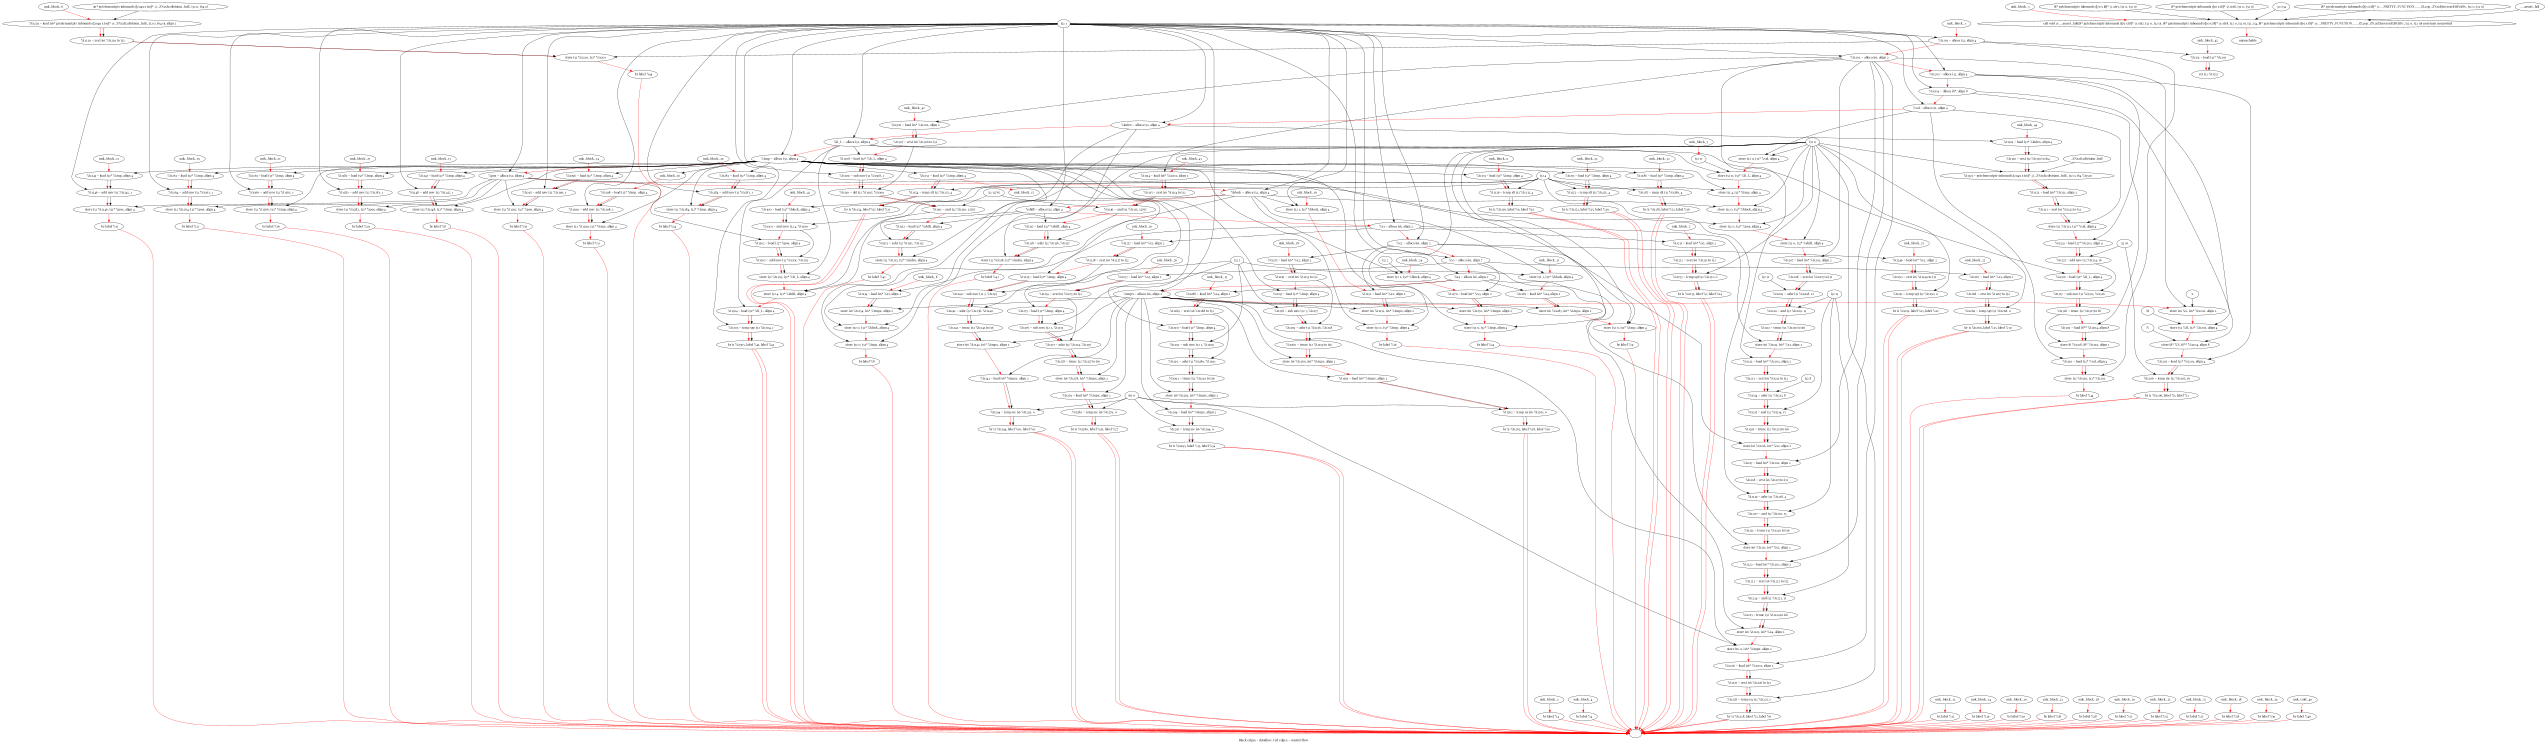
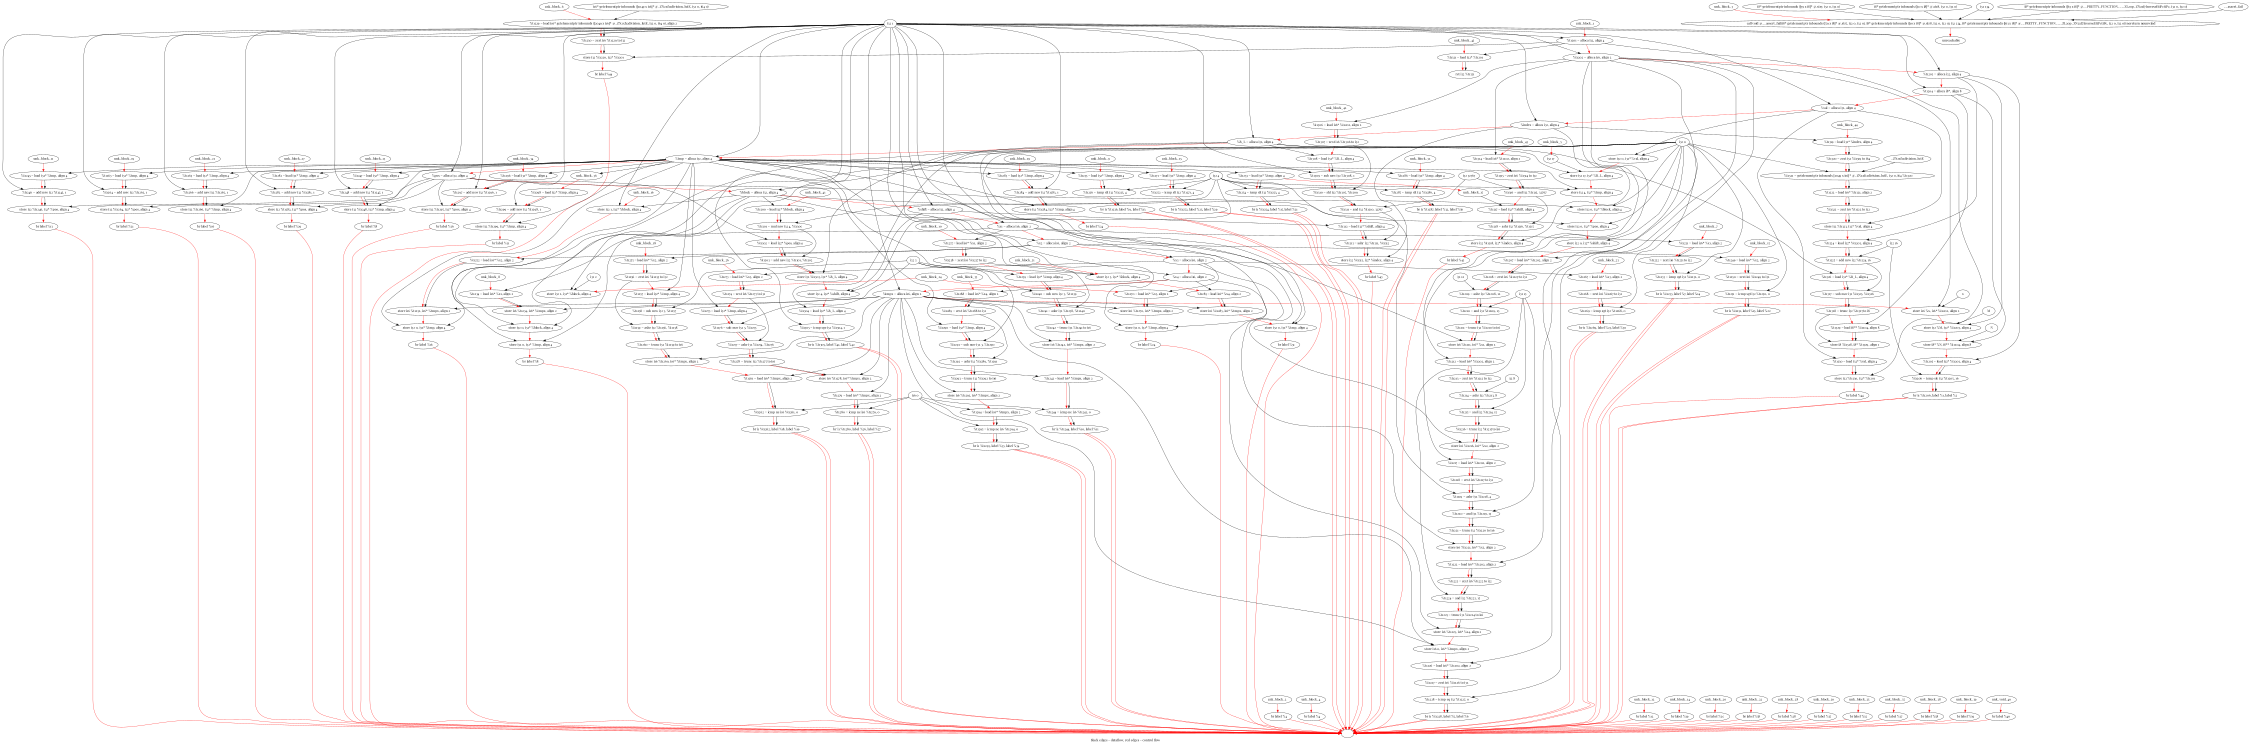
edge "%shift = alloca i32, align 4" -> "%t1317 = load i32* %shift, align 4": now "unk_block_17" -> "%t1317 = load i32* %shift, align 4"
node "%x3 = alloca i16, align 7": label "%x3 = alloca i16, align 7" -> "%x3 = alloca i16, align 2"
edge "store i32 2, i32* %block, align 4" -> "%t1270 = load i16* %x3, align 2": now "unk_block_24" -> "%t1270 = load i16* %x3, align 2"
